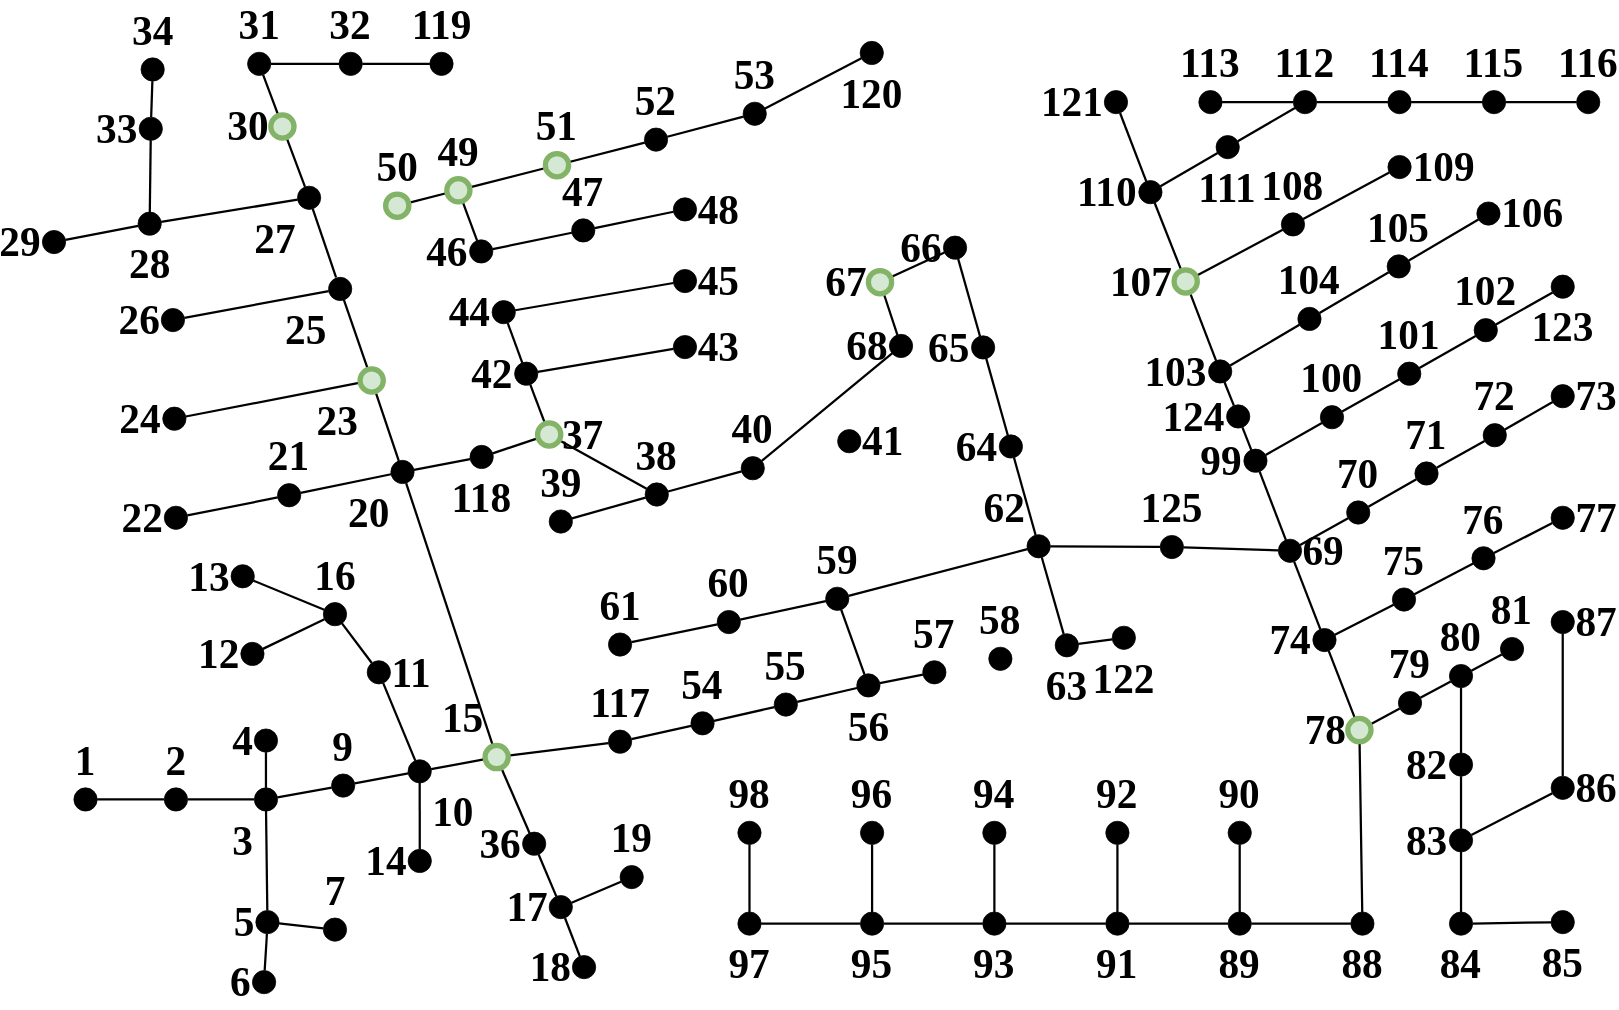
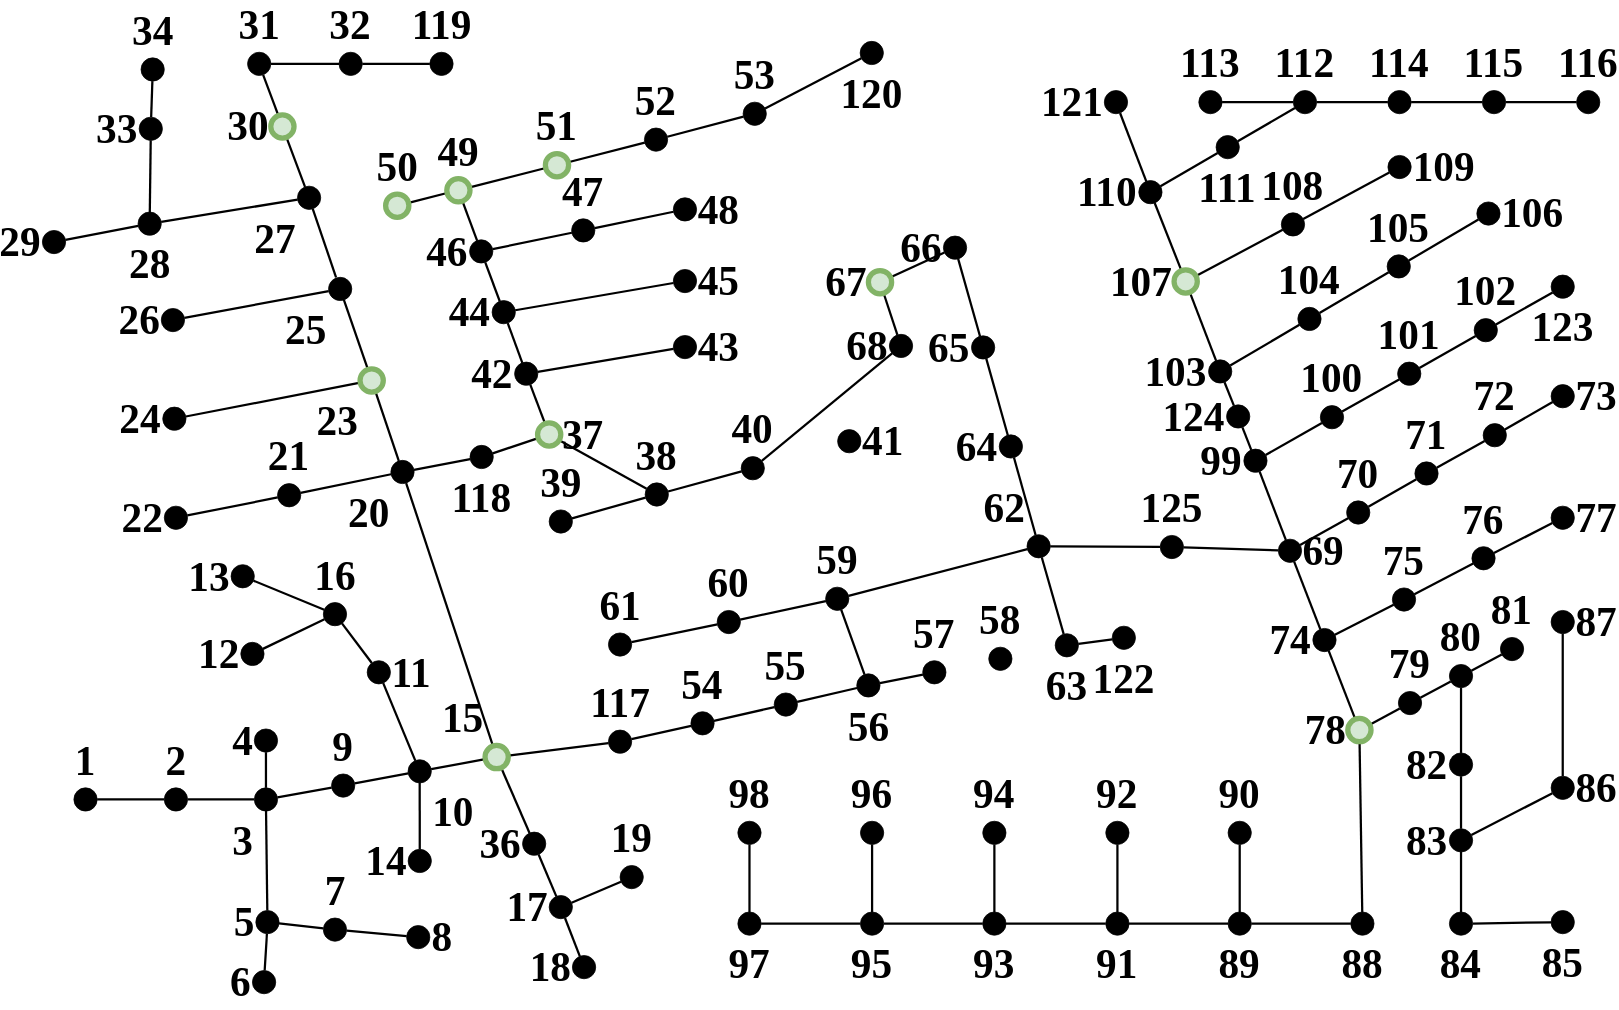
edge "46" -- "44": added
edge "7" -- "8": added
node "8": added
